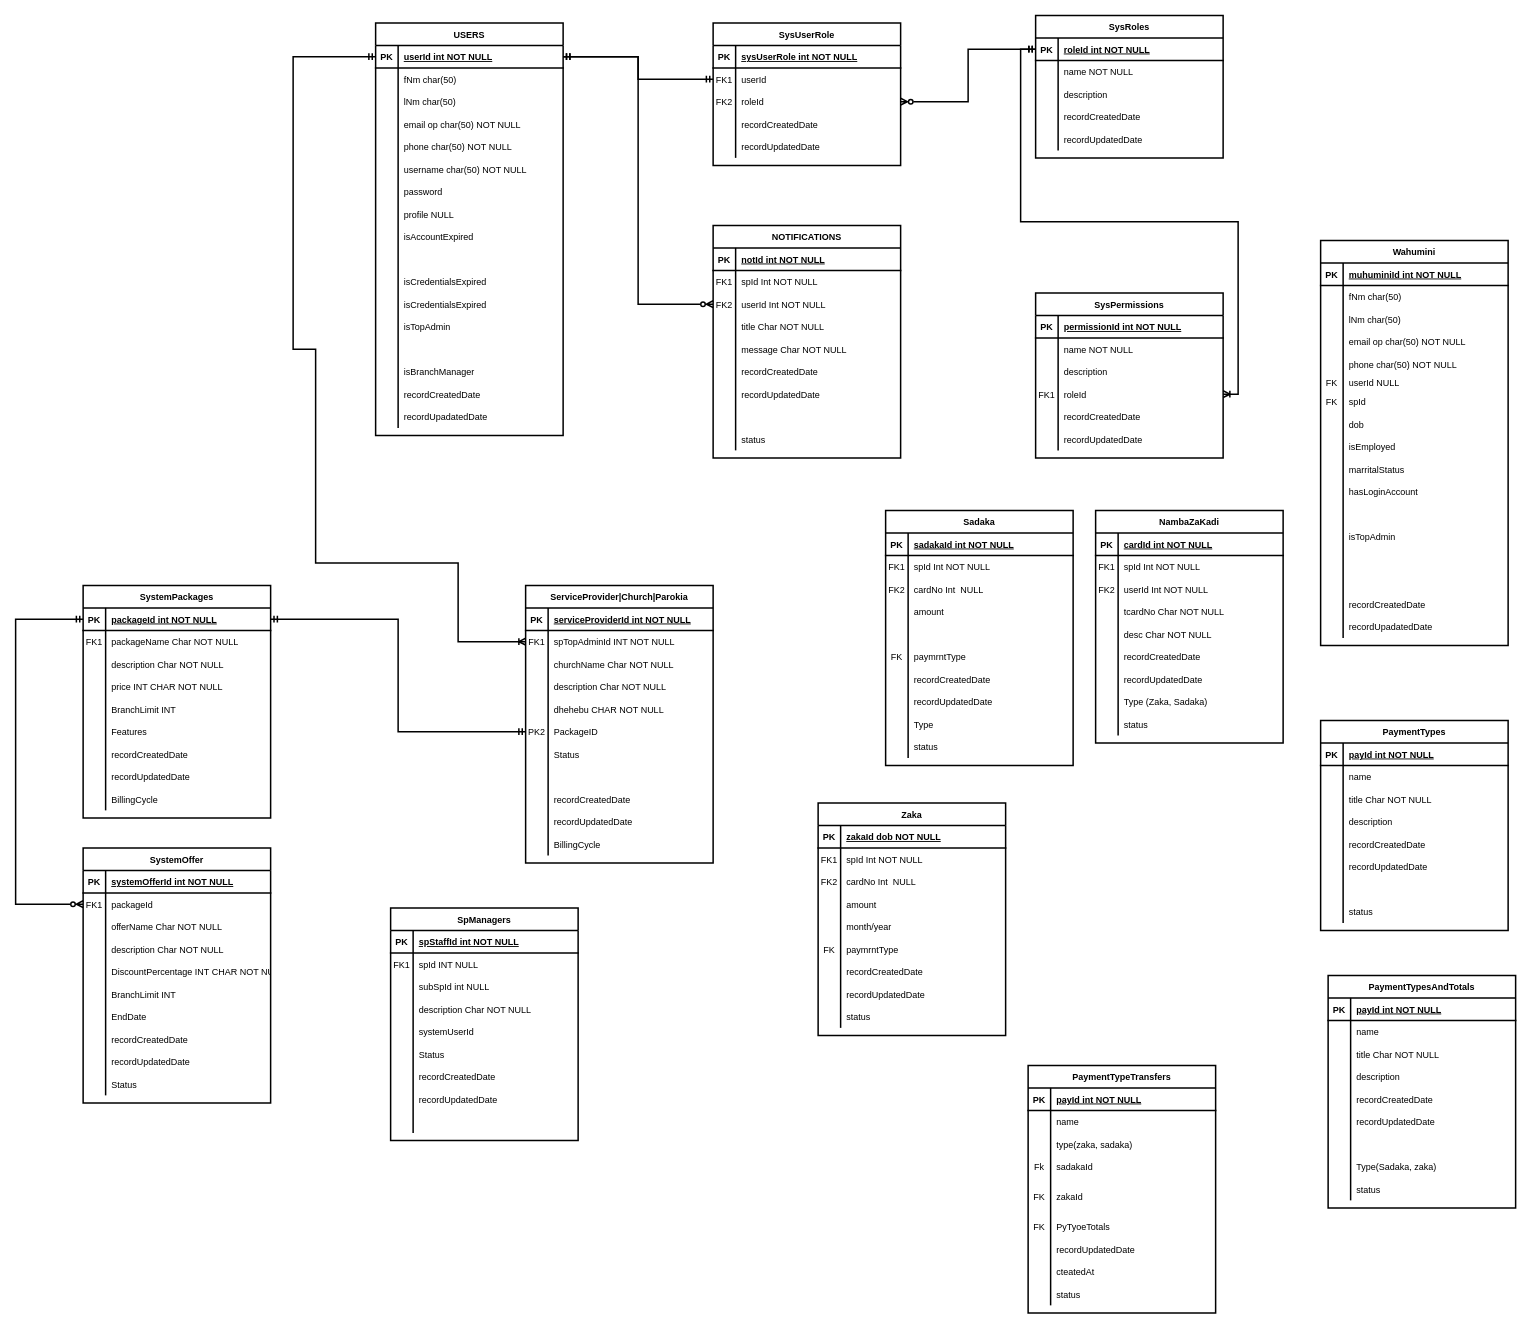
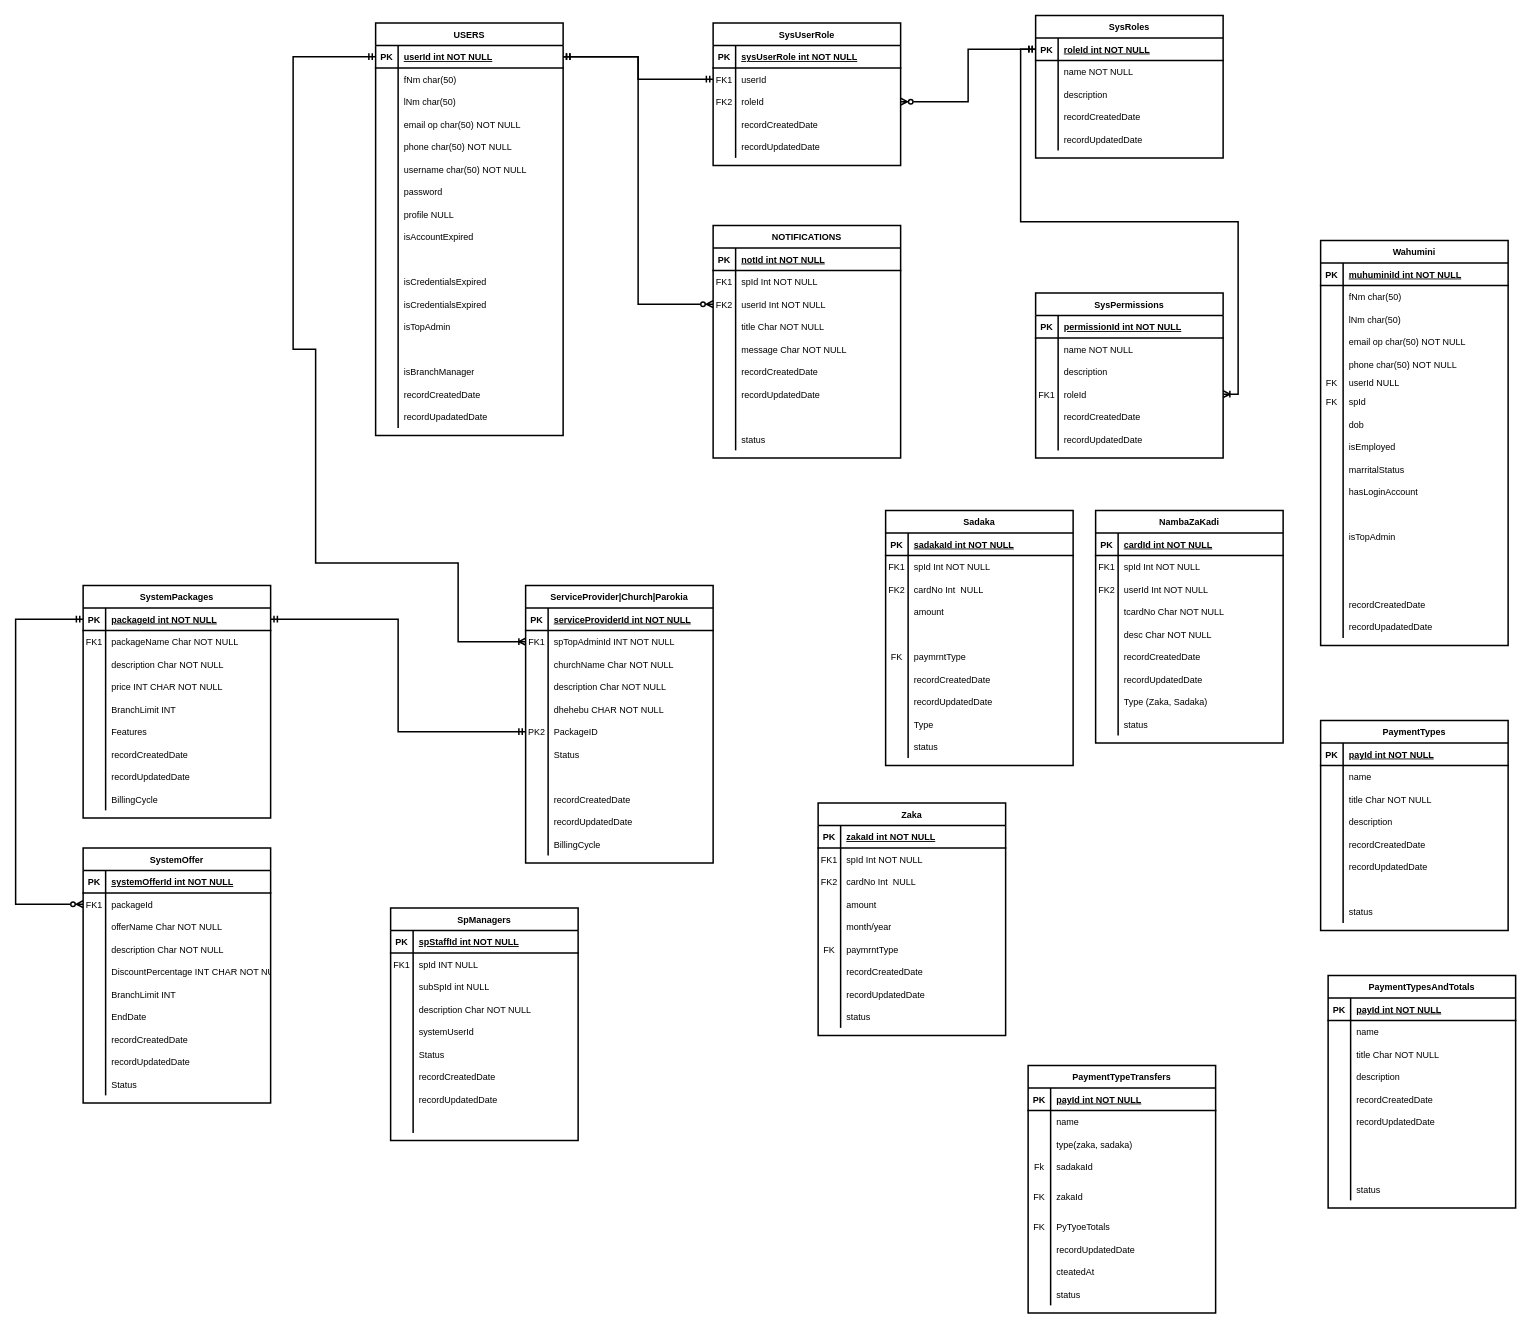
node "zakaId dob NOT NULL": label "zakaId dob NOT NULL" -> "zakaId int NOT NULL"
node "Type(Sadaka, zaka)": removed
